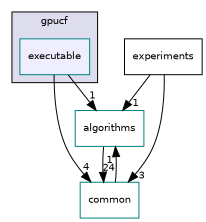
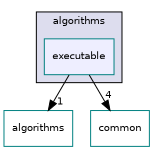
cluster "gpucf": label "gpucf" -> "algorithms"
node "experiments": removed
edge "algorithms" -> "common": removed
edge "common" -> "algorithms": removed
